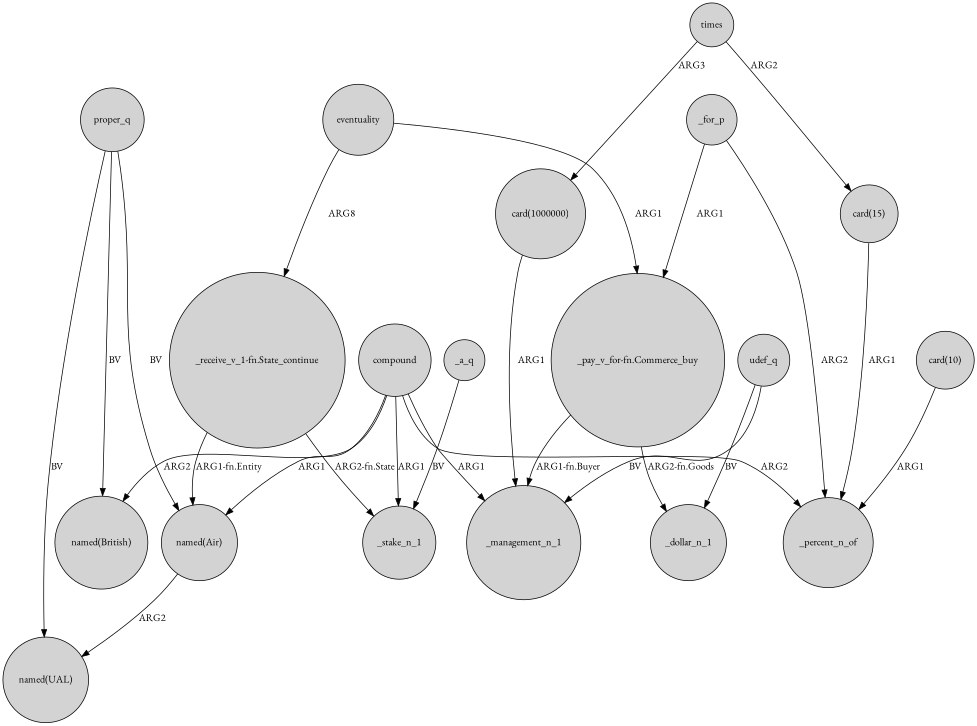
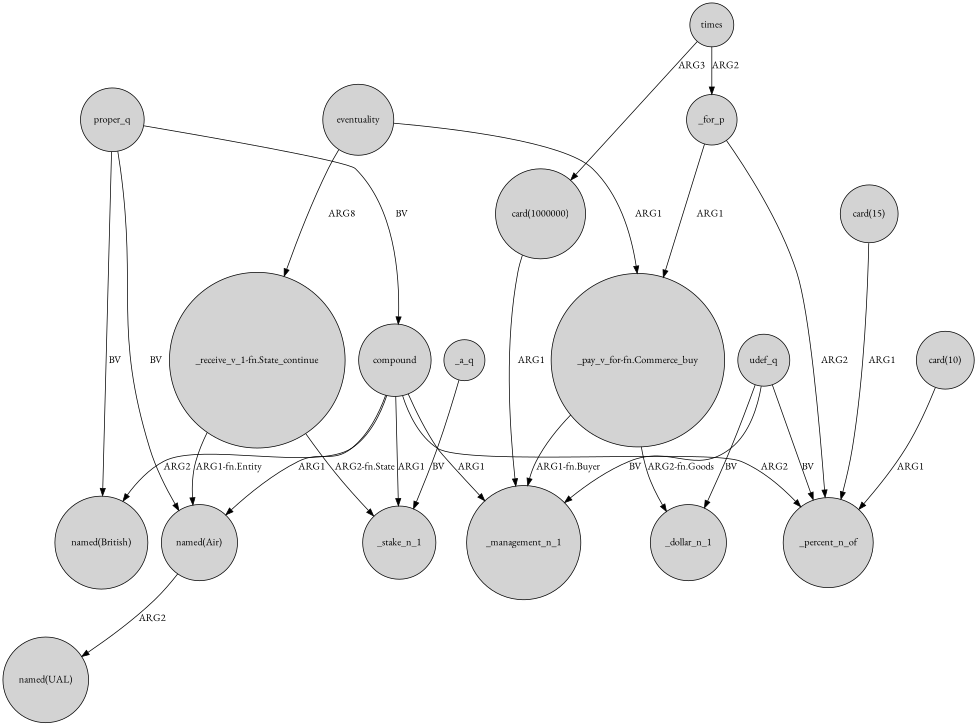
edge "times" -> "card(15)": now "times" -> "_for_p"
edge "proper_q" -> "named(UAL)": now "proper_q" -> "compound"
edge "udef_q" -> "_percent_n_of": added, label "BV"
